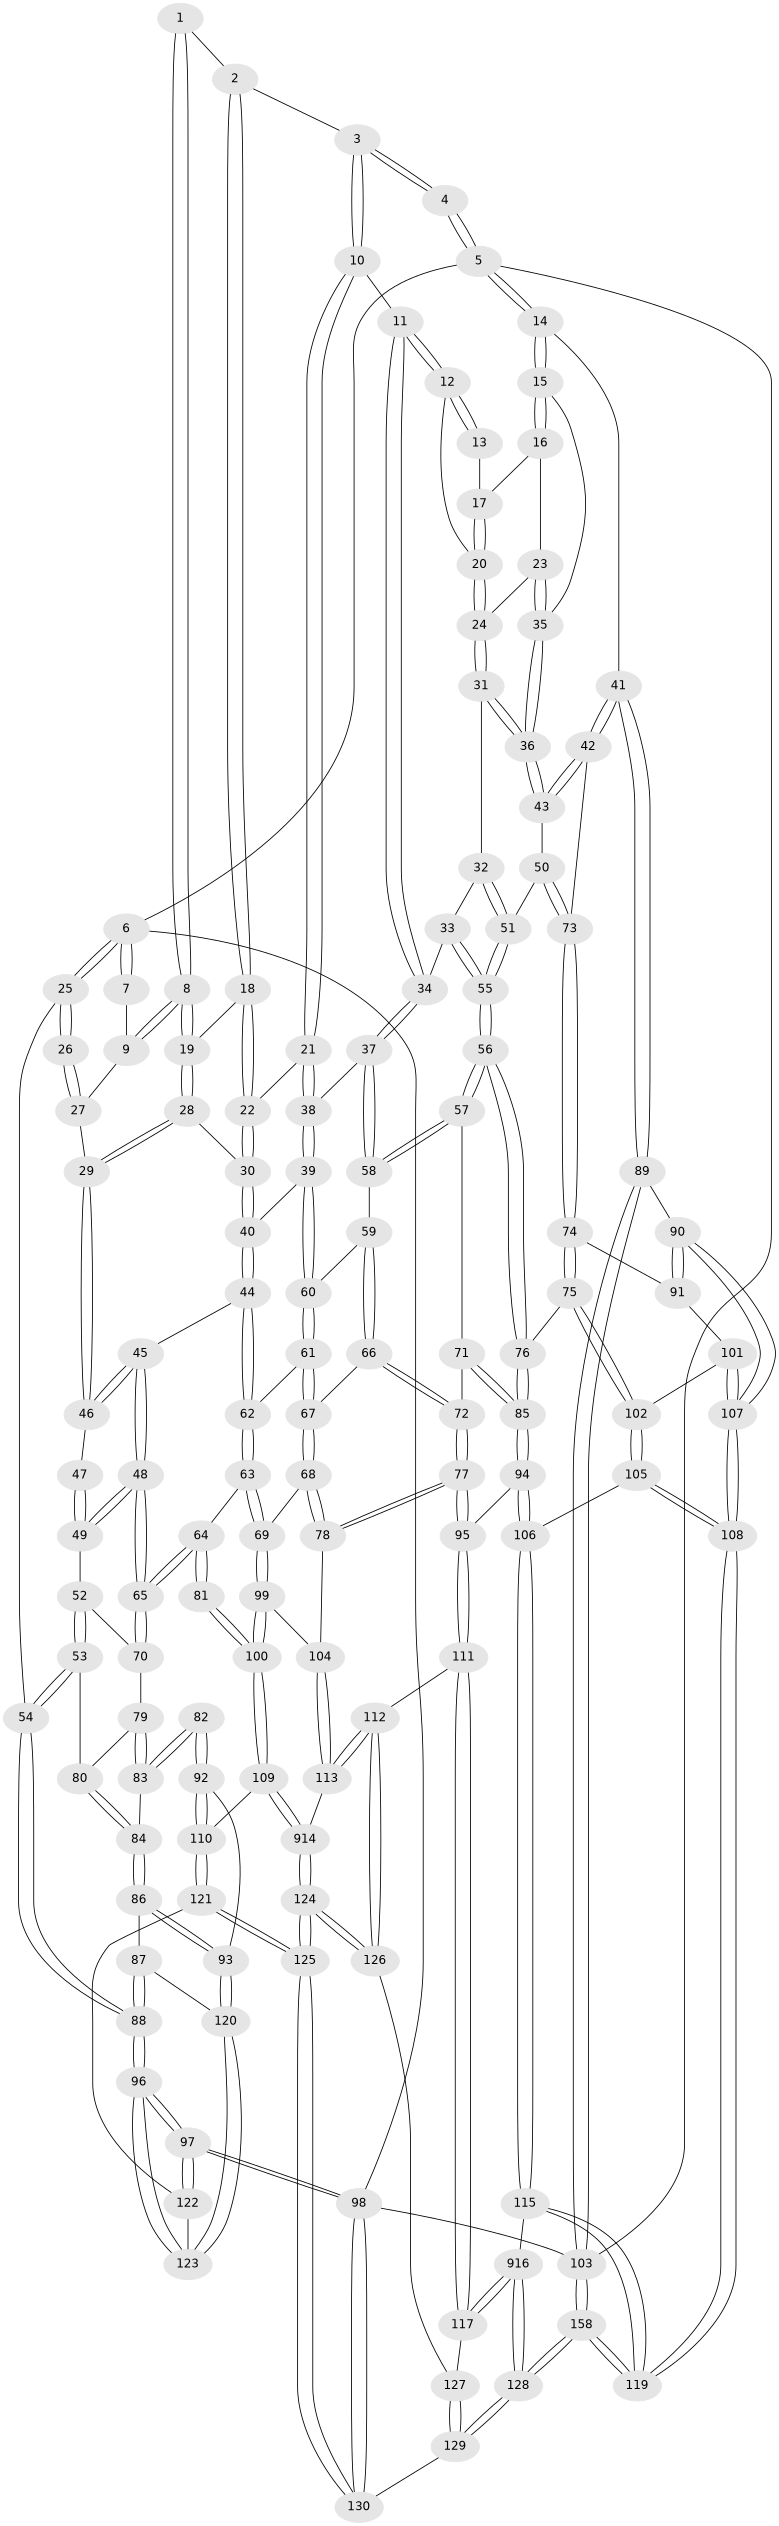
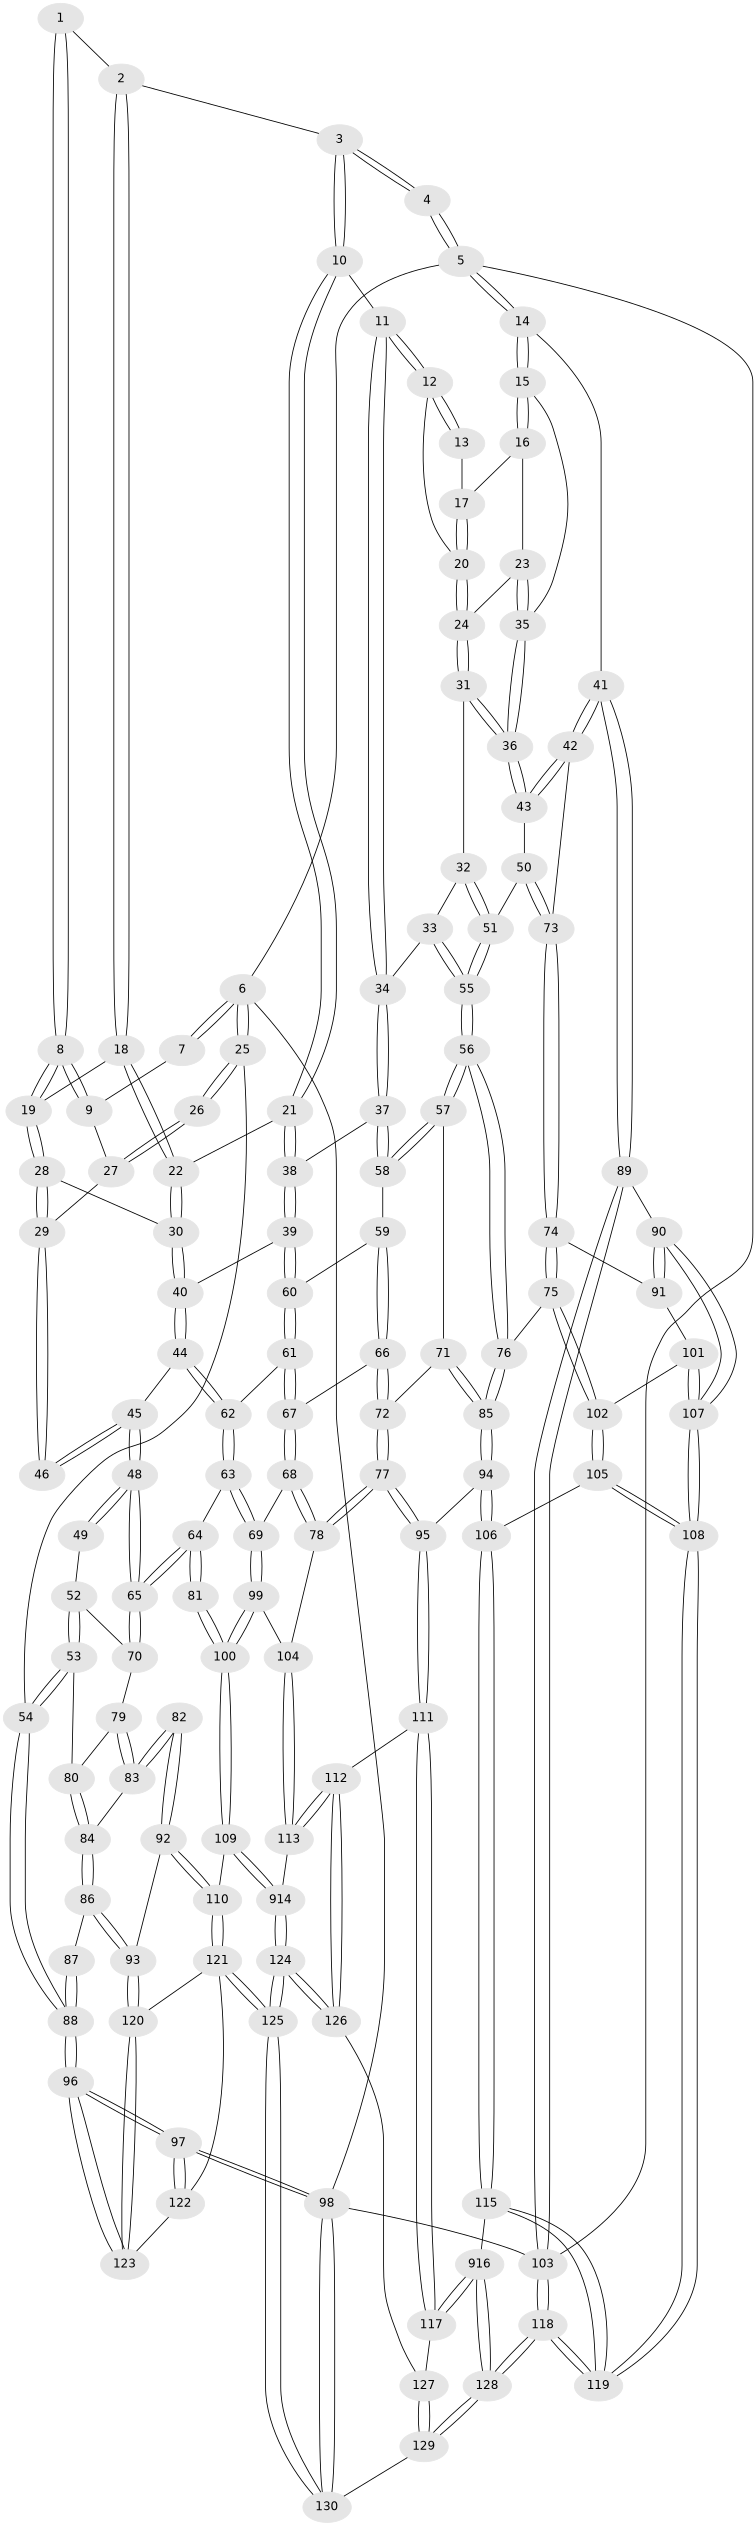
node "47": removed
edge "87" -- "120": now "121" -- "120"
node "158": label "158" -> "118"
